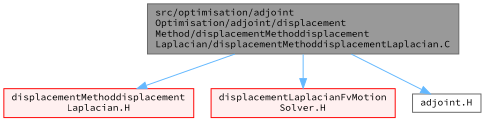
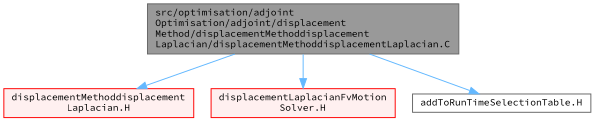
node "adjoint.H": label "adjoint.H" -> "addToRunTimeSelectionTable.H"
